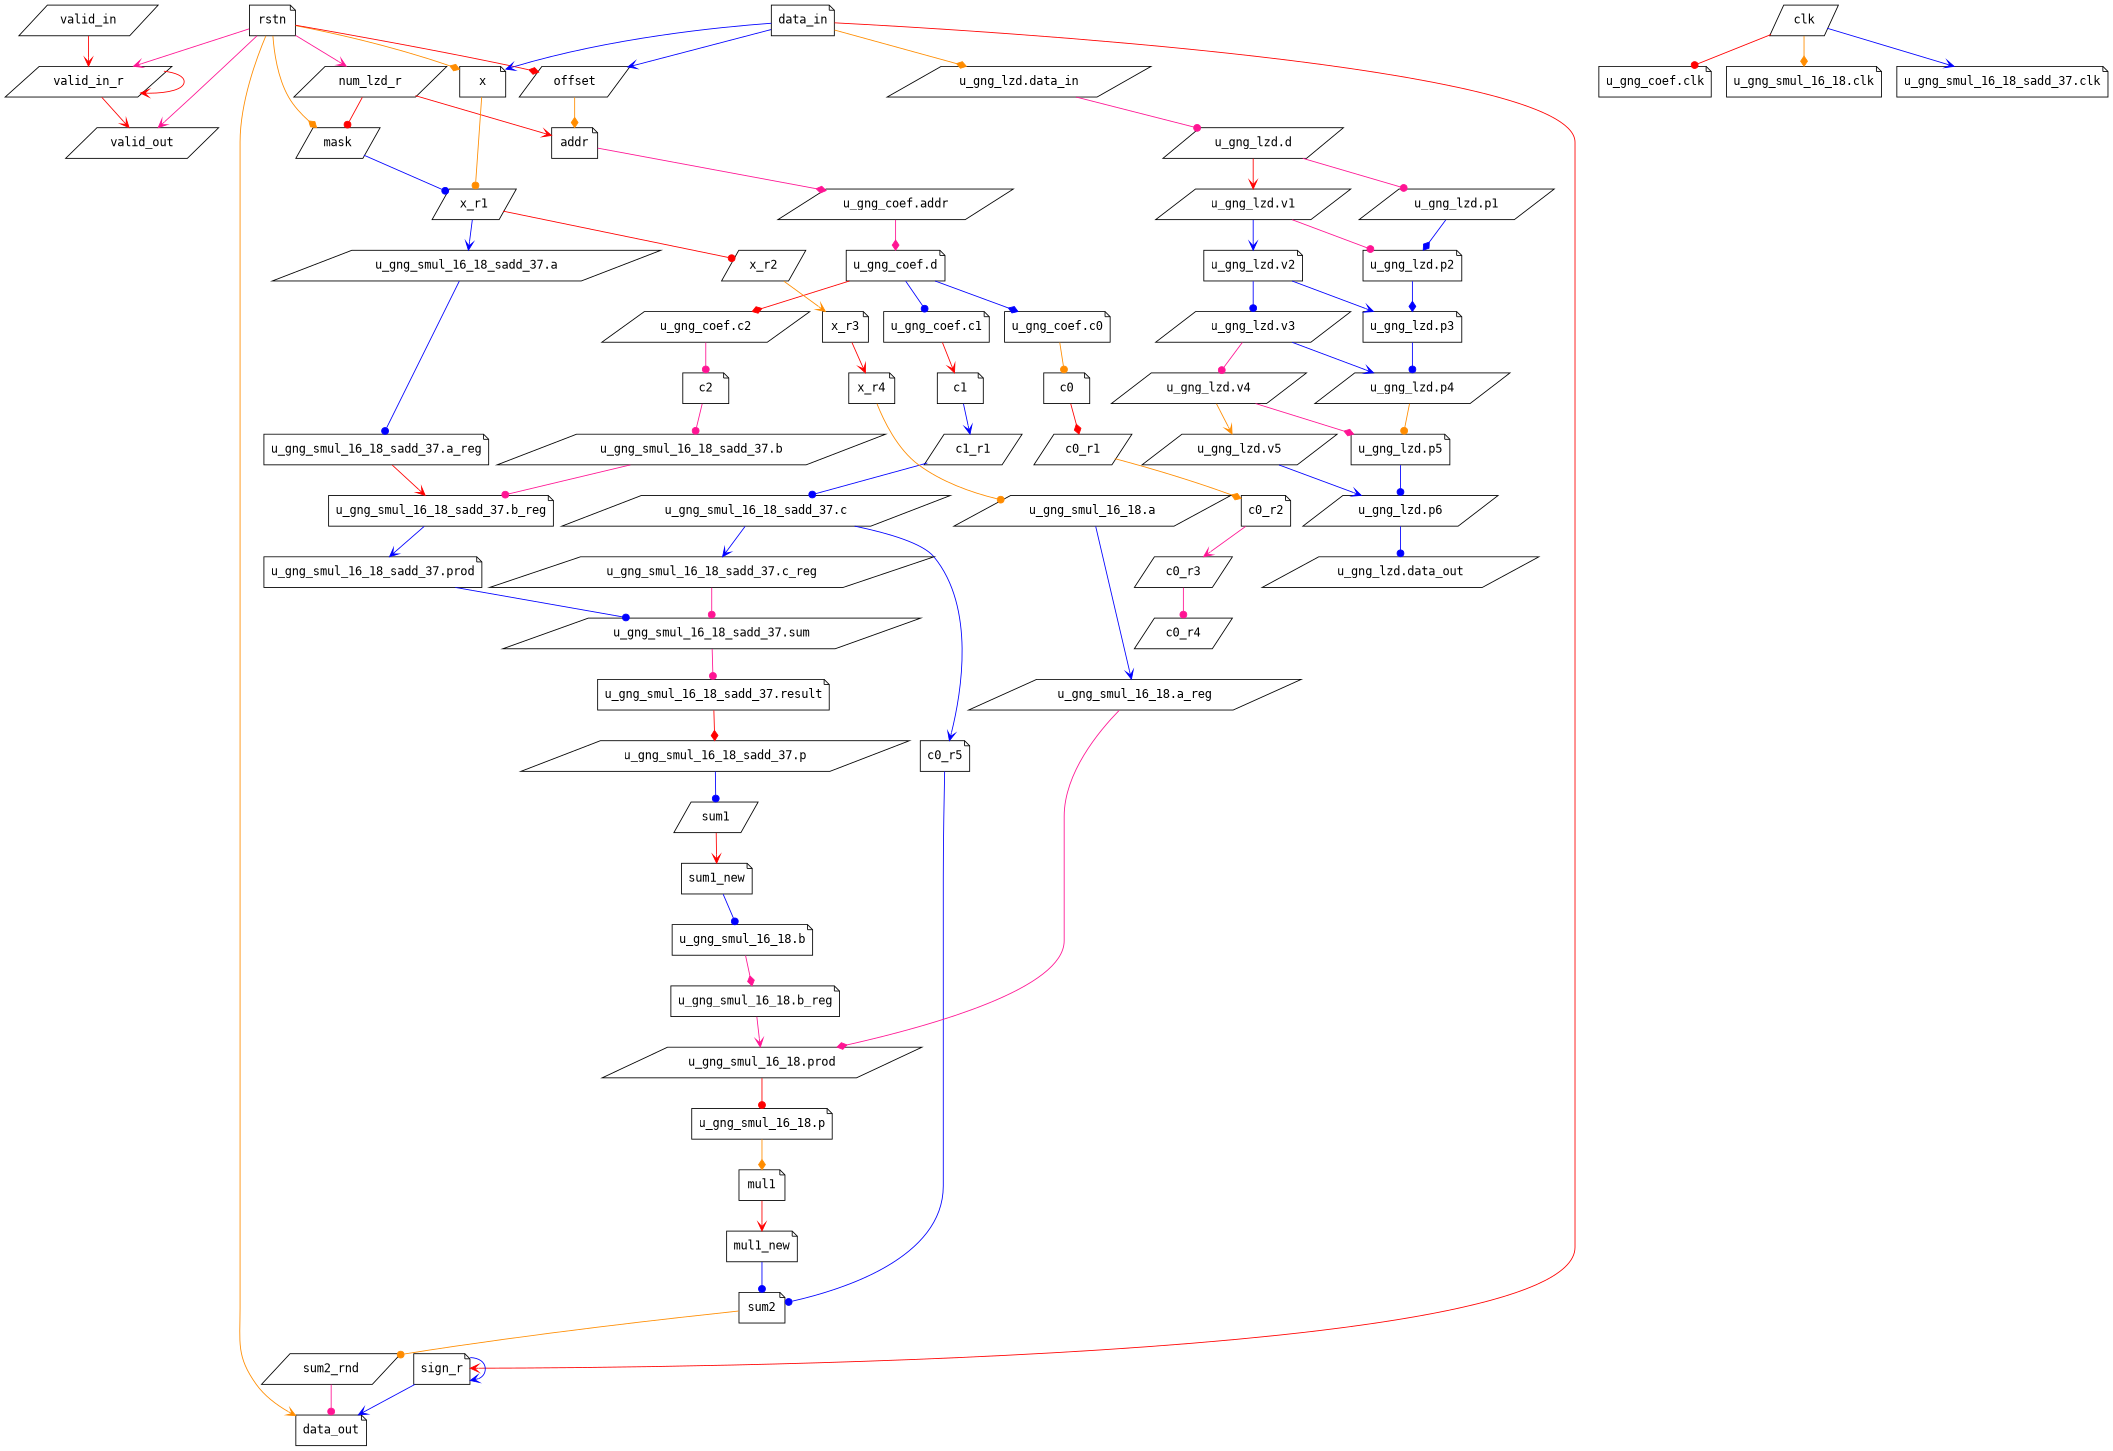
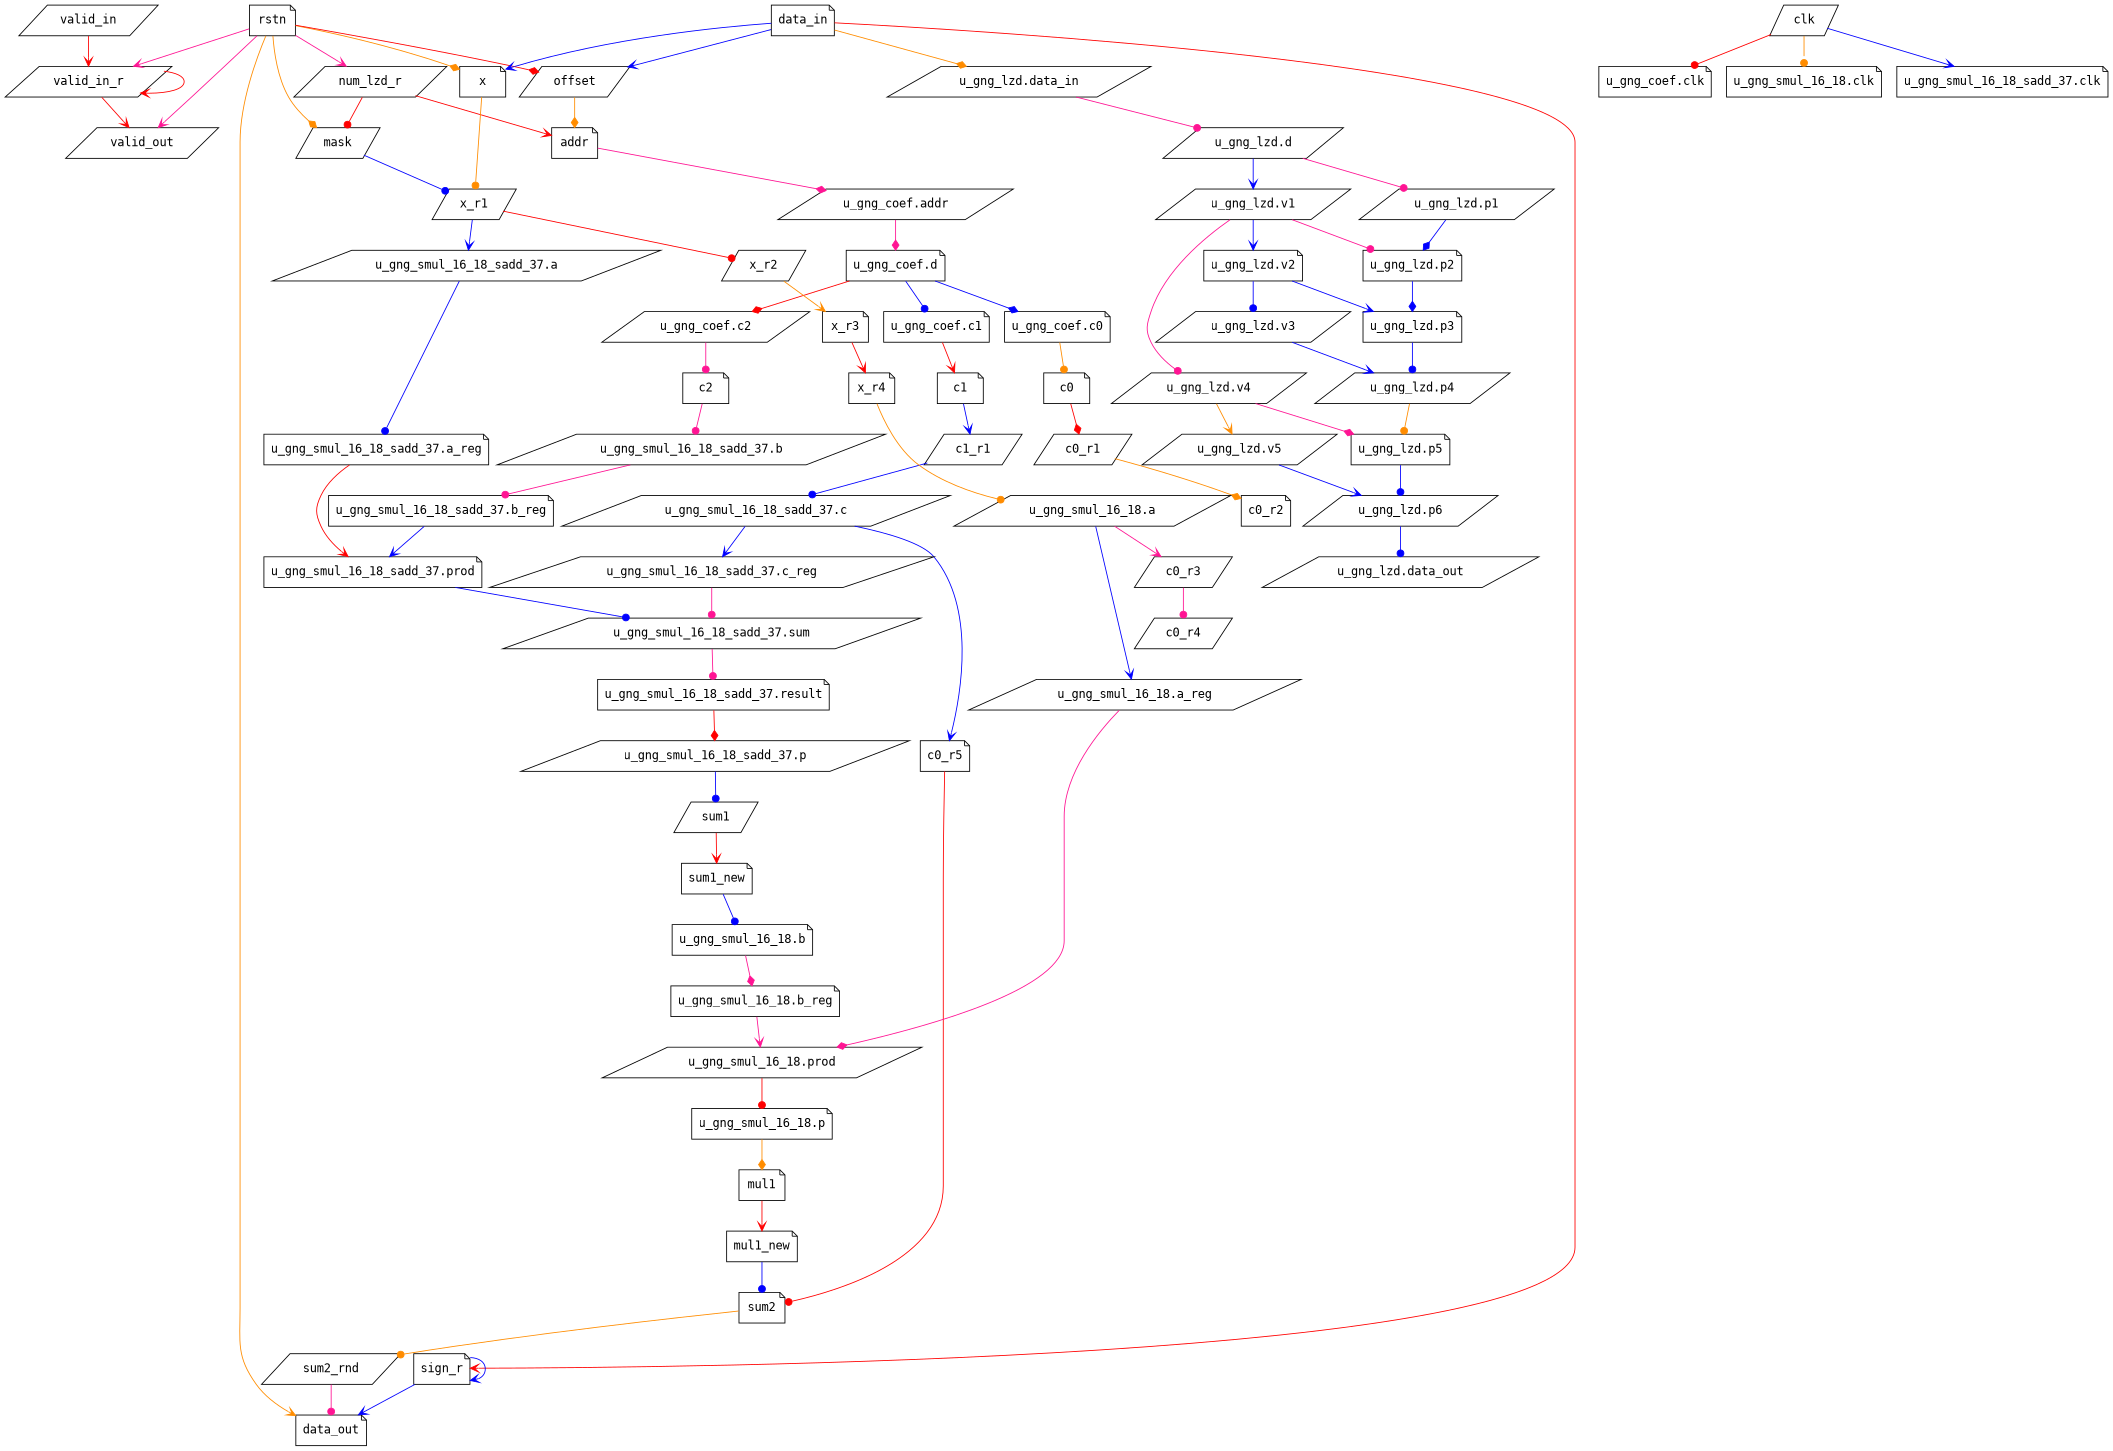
edge "clk" -> "u_gng_smul_16_18.clk": arrowhead diamond -> dot
edge "u_gng_lzd.d" -> "u_gng_lzd.v1": color red -> blue
edge "u_gng_lzd.v3" -> "u_gng_lzd.v4": now "u_gng_lzd.v1" -> "u_gng_lzd.v4"
edge "u_gng_smul_16_18_sadd_37.a_reg" -> "u_gng_smul_16_18_sadd_37.b_reg": now "u_gng_smul_16_18_sadd_37.a_reg" -> "u_gng_smul_16_18_sadd_37.prod"
edge "c0_r2" -> "c0_r3": now "u_gng_smul_16_18.a" -> "c0_r3"
edge "c0_r5" -> "sum2": color blue -> red
